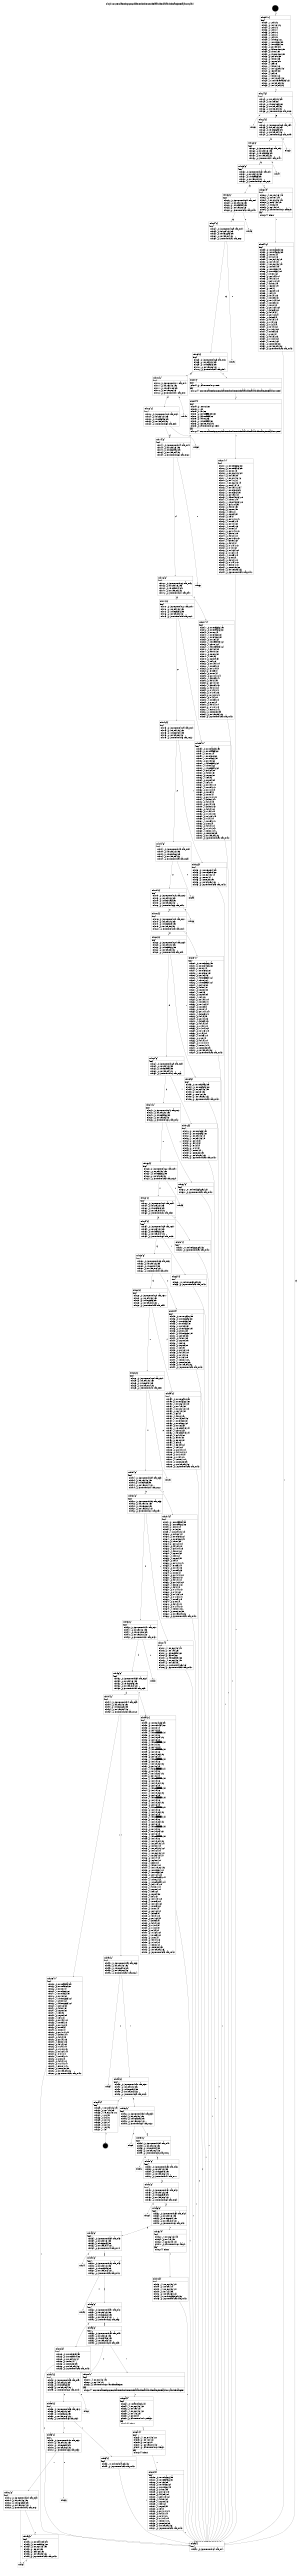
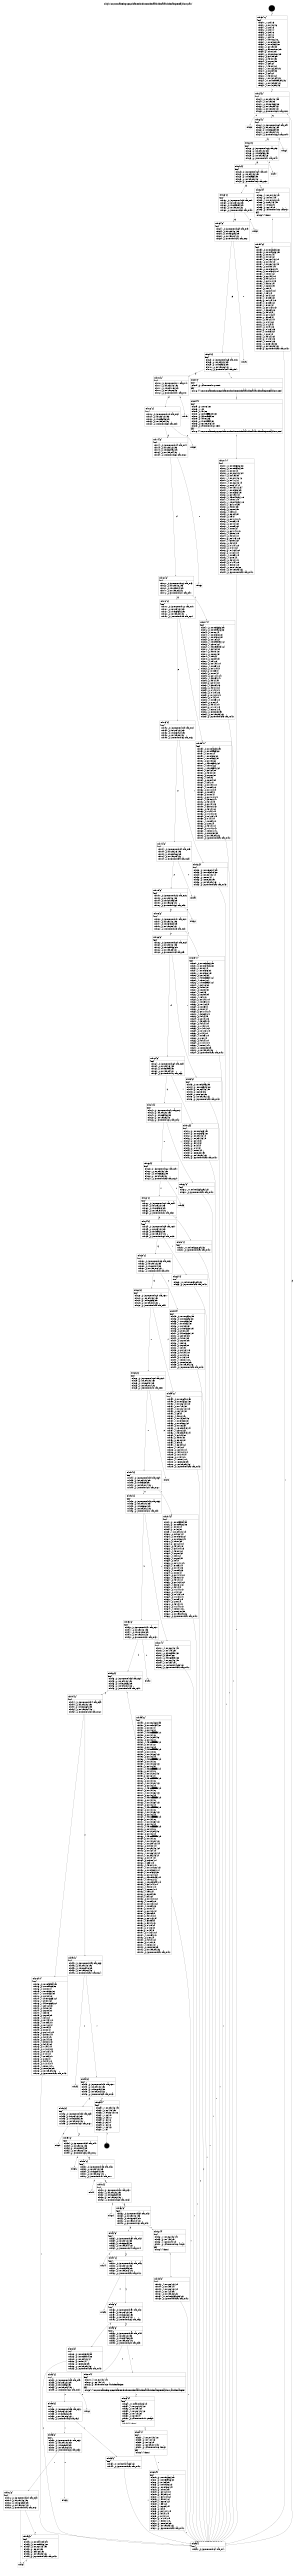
node "0x401d41": added
